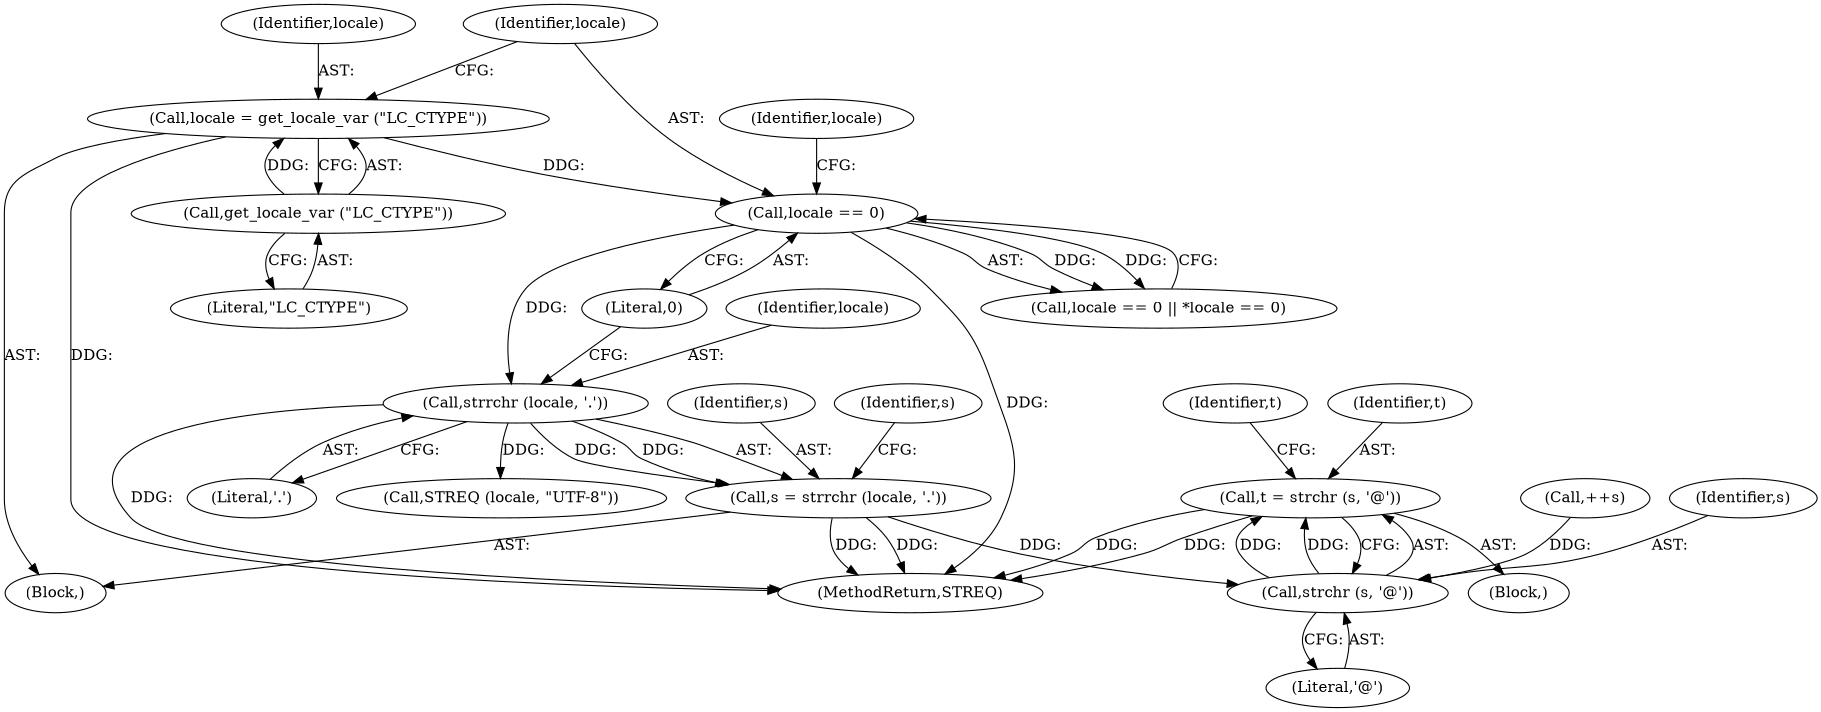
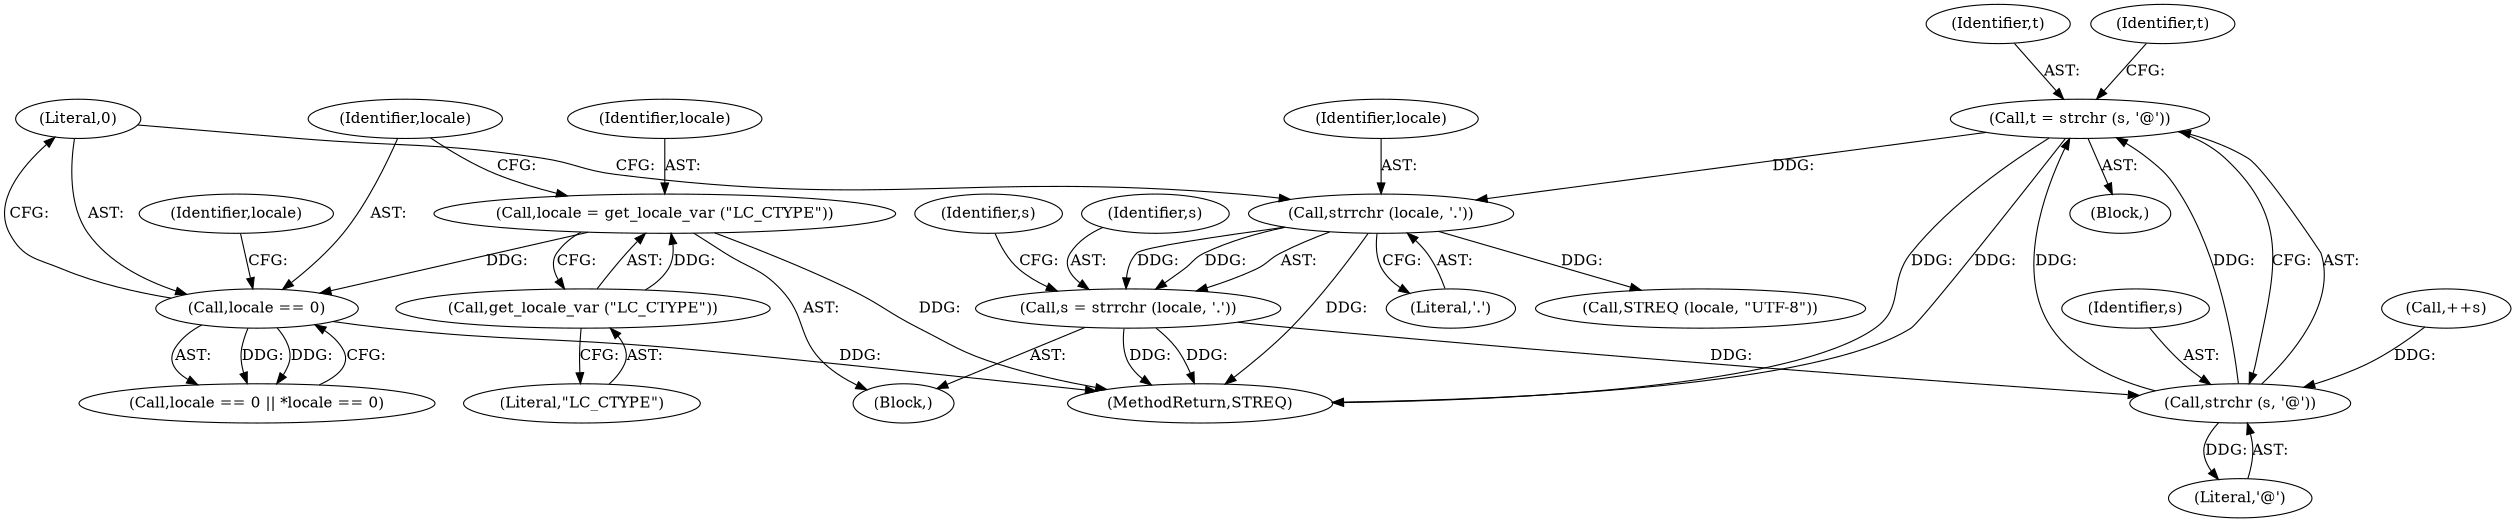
edge "(Call,locale == 0)" -> "(Call,strrchr (locale, '.'))": now "(Call,t = strchr (s, '@'))" -> "(Call,strrchr (locale, '.'))"
edge "(Call,strchr (s, '@'))" -> "(Literal,'@')": label "CFG: " -> "DDG: "
